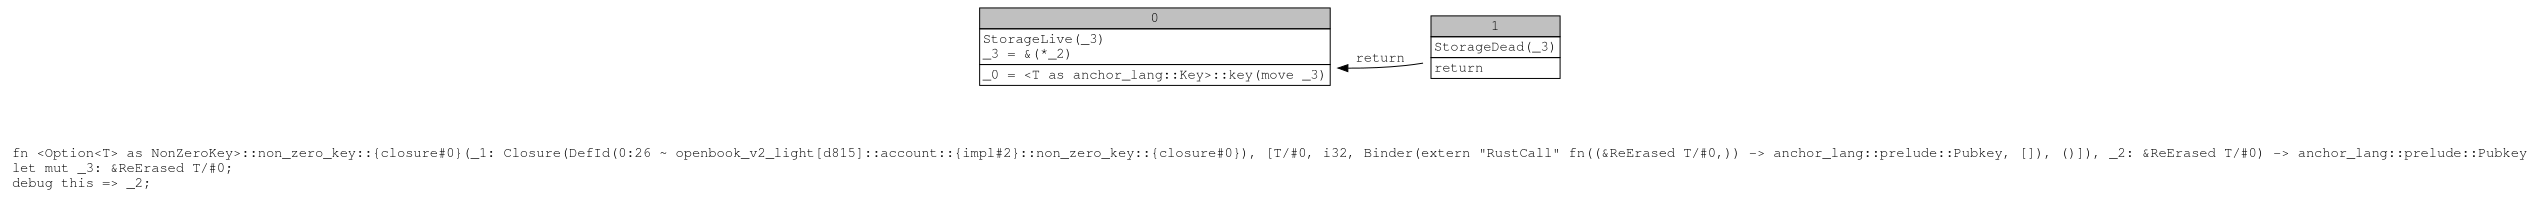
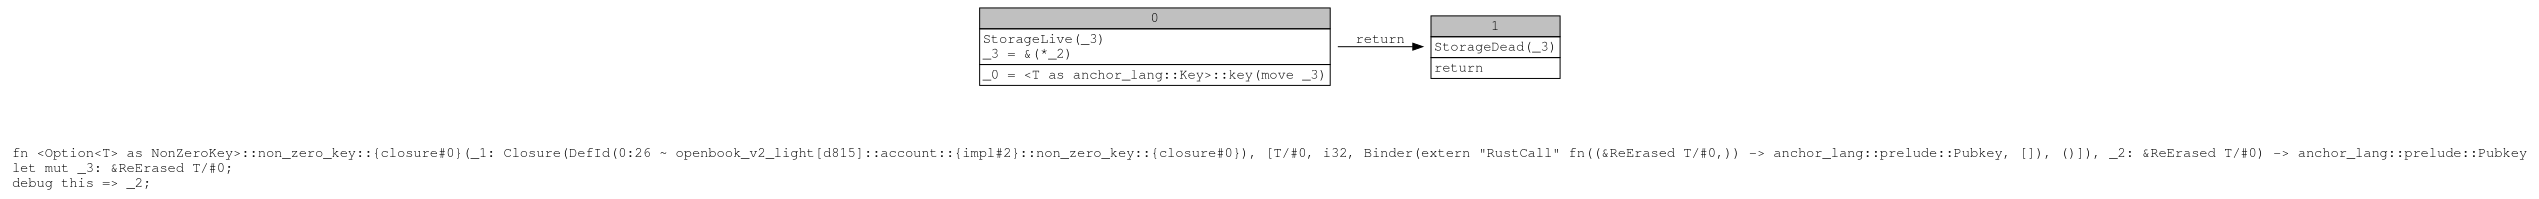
edge "1" -> "0": reversed
